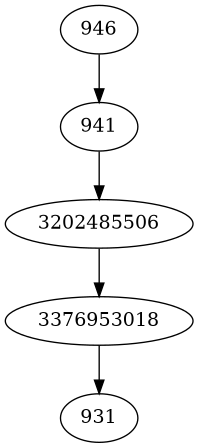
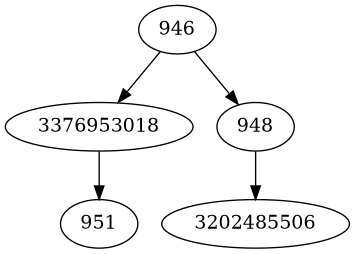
node "941": label "941" -> "948"
edge "3202485506" -> "3376953018": now "946" -> "3376953018"
node "931": label "931" -> "951"
